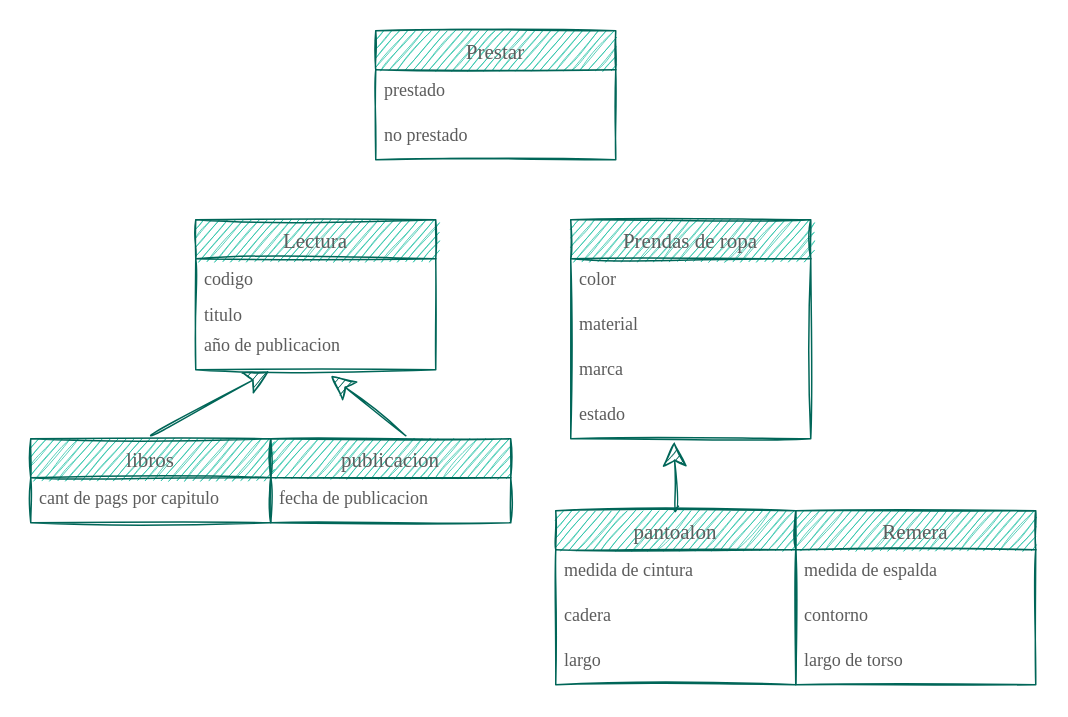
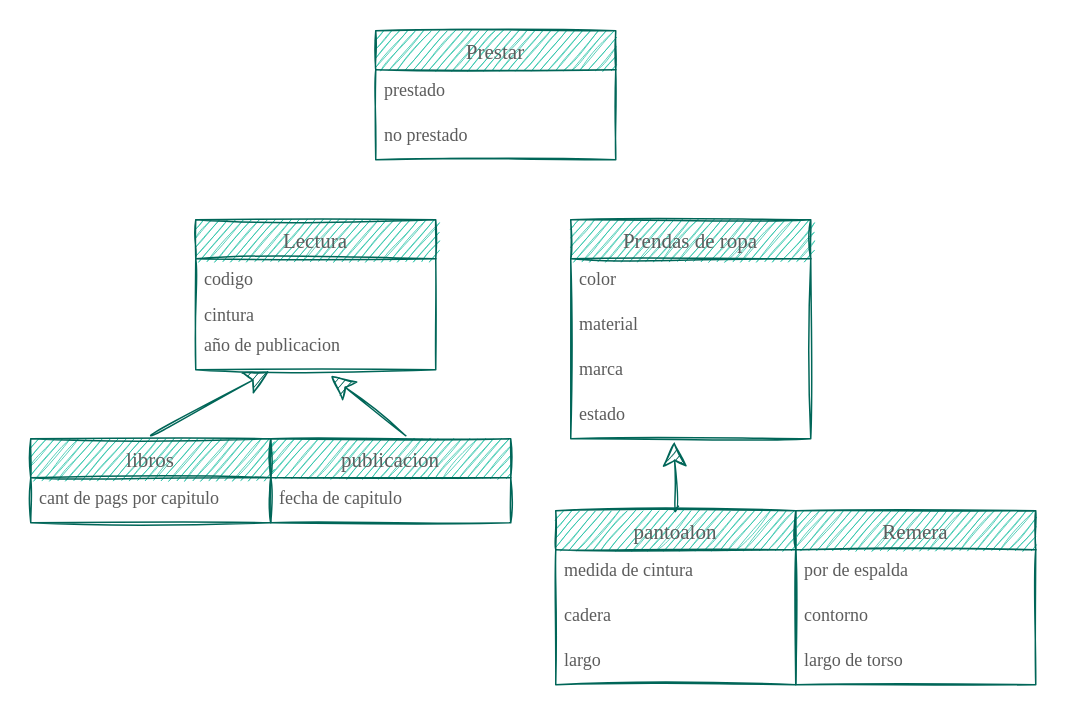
node "titulo": label "titulo" -> "cintura"
node "fecha de publicacion": label "fecha de publicacion" -> "fecha de capitulo"
node "medida de espalda": label "medida de espalda" -> "por de espalda"
